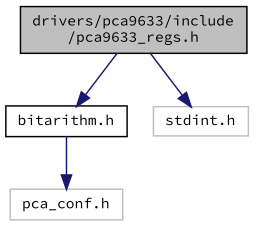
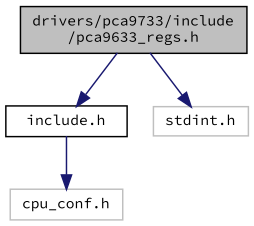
node "drivers/pca9633/include /pca9633_regs.h": label "drivers/pca9633/include /pca9633_regs.h" -> "drivers/pca9733/include /pca9633_regs.h"
node "bitarithm.h": label "bitarithm.h" -> "include.h"
node "pca_conf.h": label "pca_conf.h" -> "cpu_conf.h"
